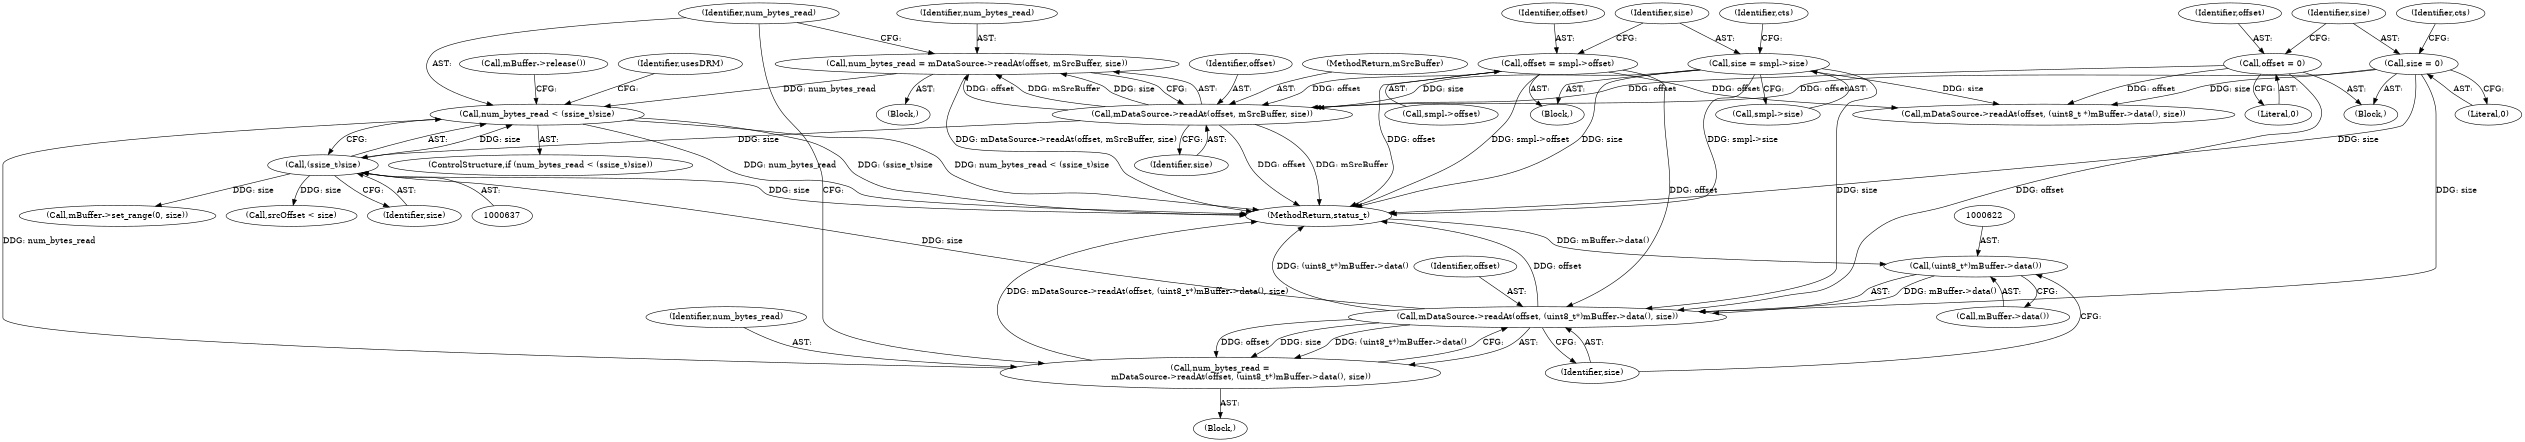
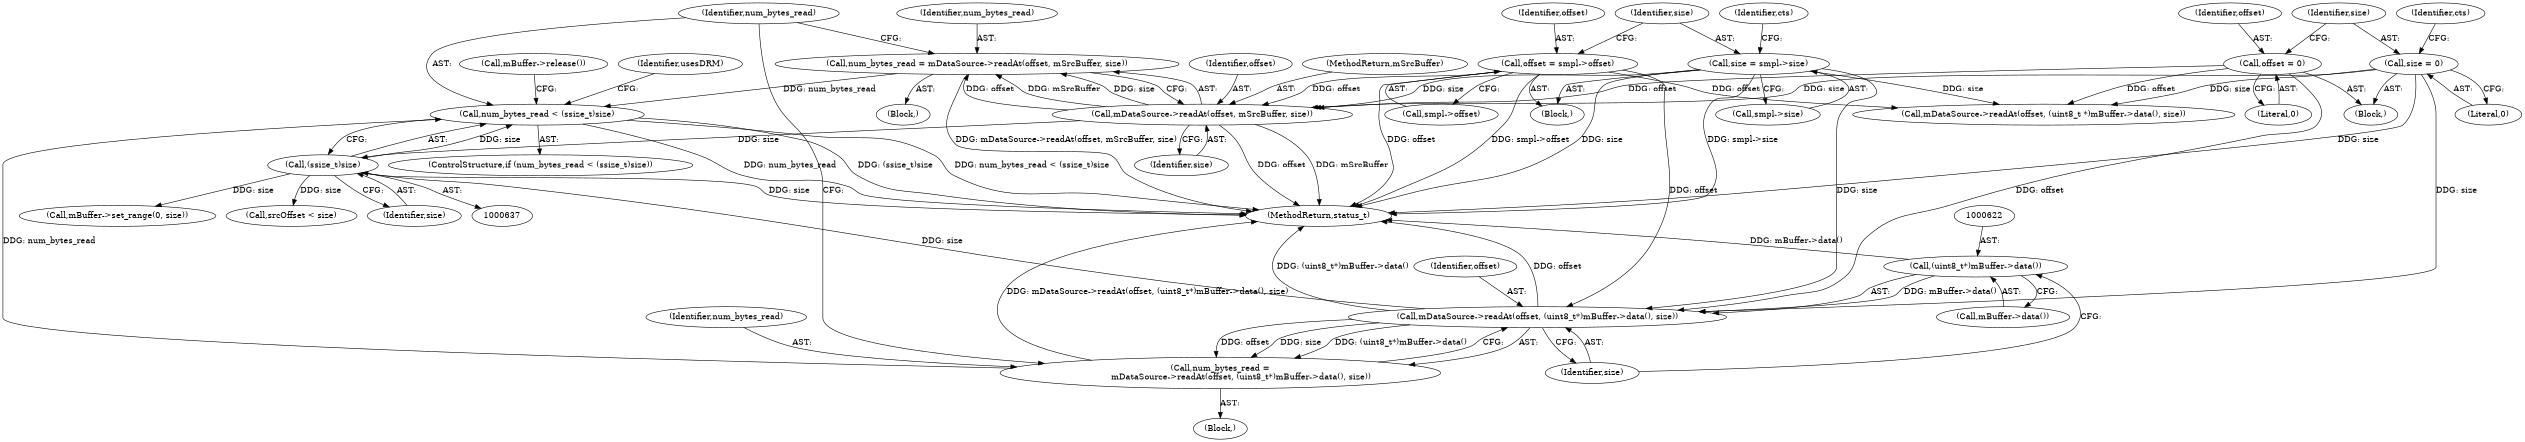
edge "(Call,offset = smpl->offset)" -> "(Call,smpl->offset)": added, label "CFG:"
edge "(Call,size = 0)" -> "(Call,mDataSource->readAt(offset, mSrcBuffer, size))": label "DDG: offset" -> "DDG: size"
edge "1000637" -> "(Call,(ssize_t)size)": reversed
edge "(MethodReturn,status_t)" -> "(Call,(uint8_t*)mBuffer->data())": reversed
